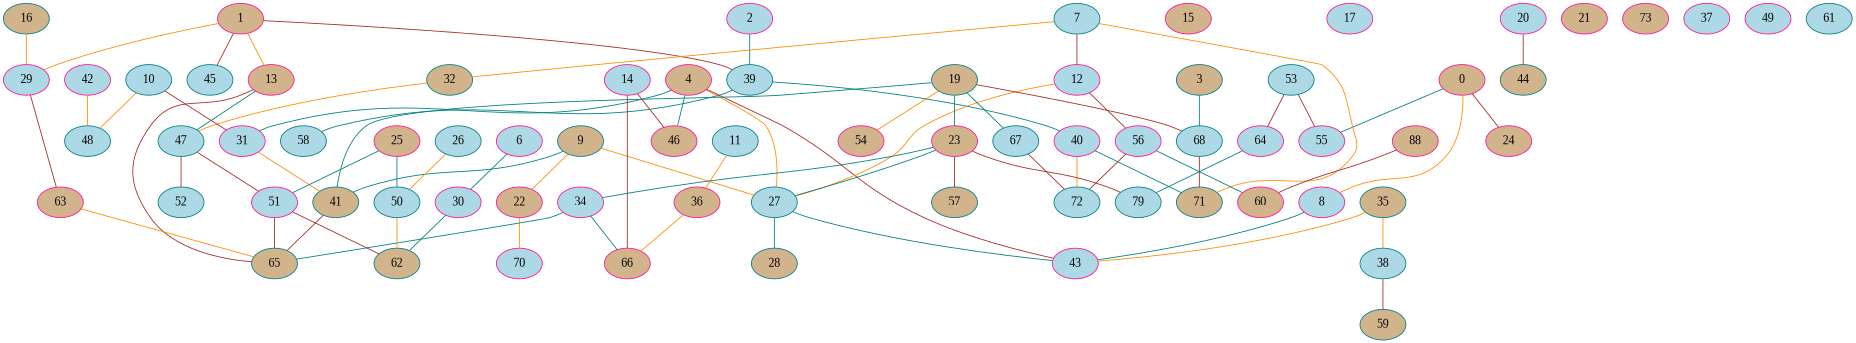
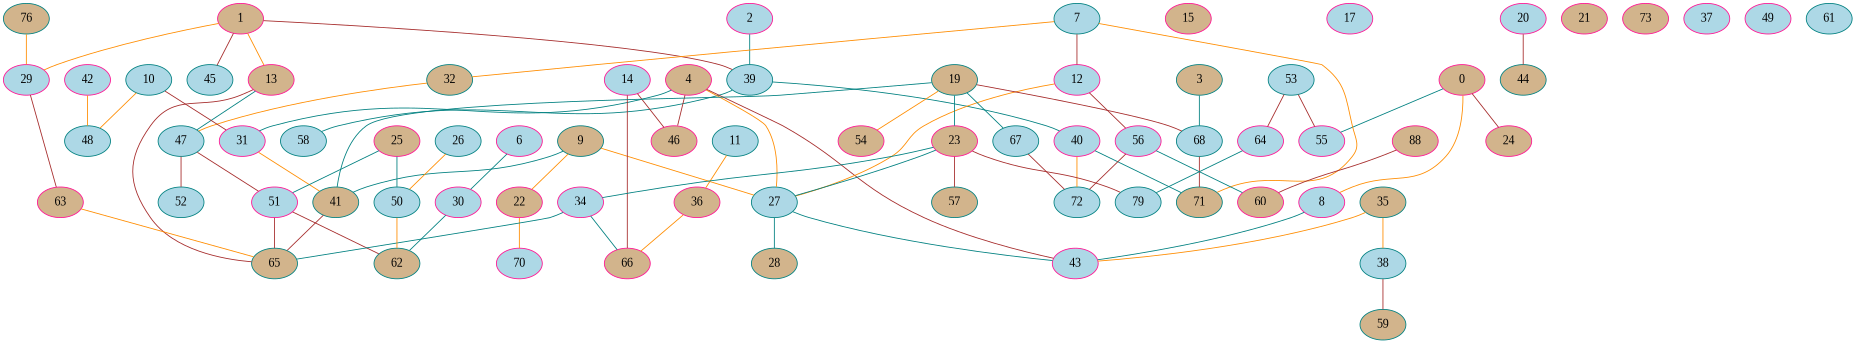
node "16": label "16" -> "76"
edge "4" -- "46": color teal -> brown
